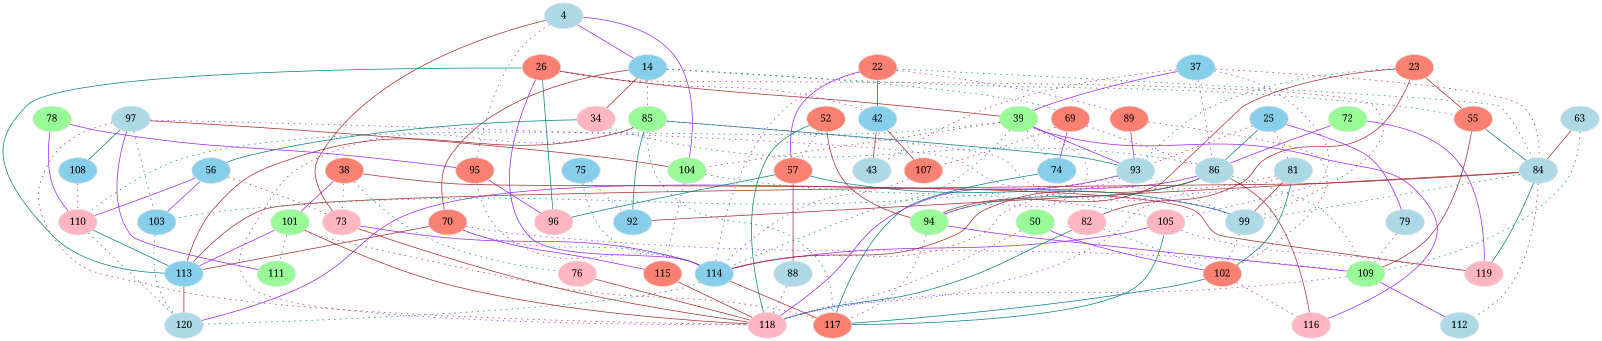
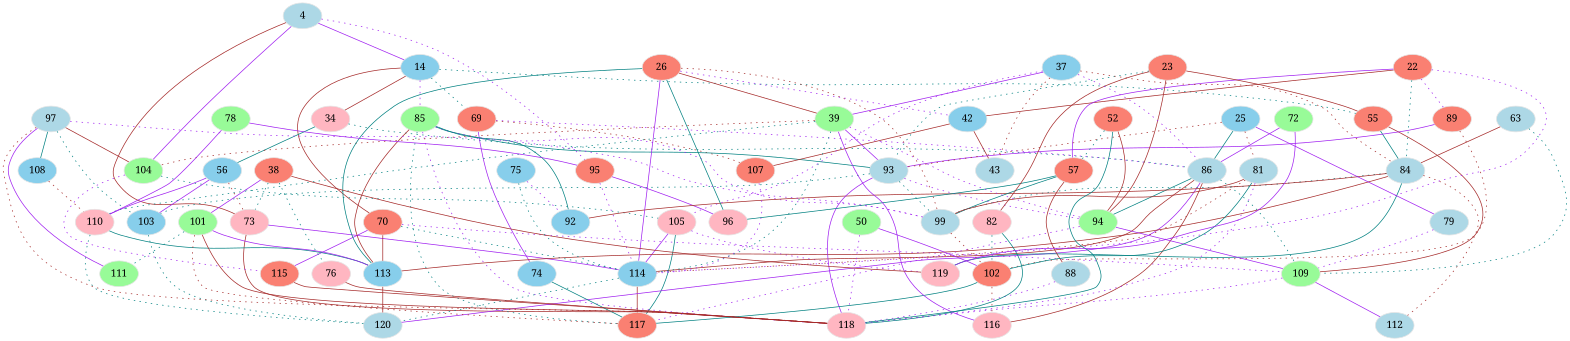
edge "39" -- "74": removed
